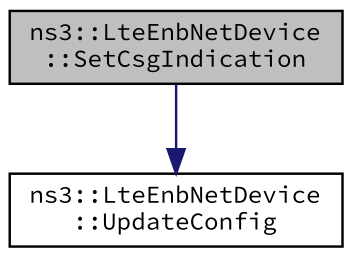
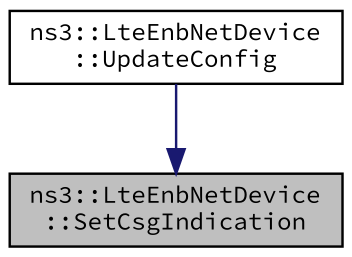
edge "ns3::LteEnbNetDevice ::SetCsgIndication" -> "ns3::LteEnbNetDevice ::UpdateConfig": reversed
